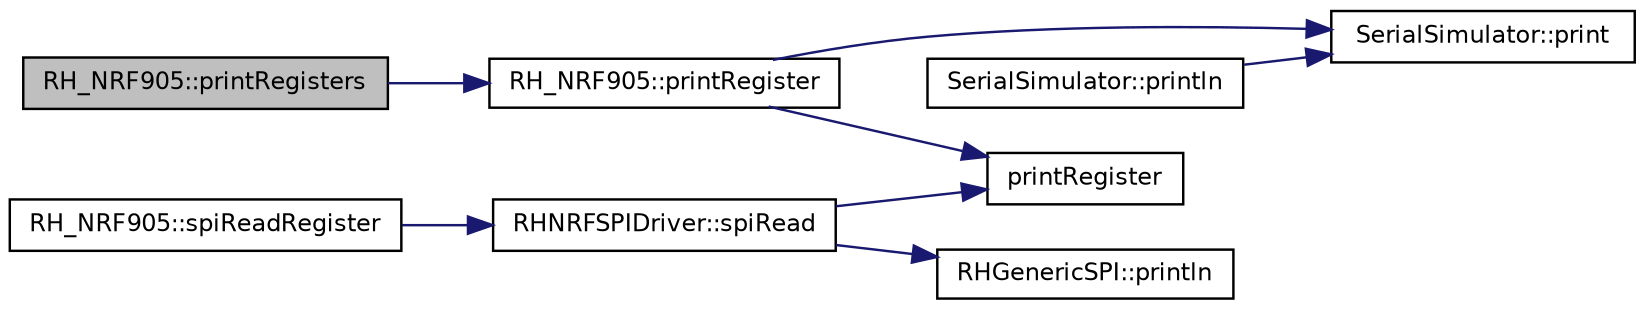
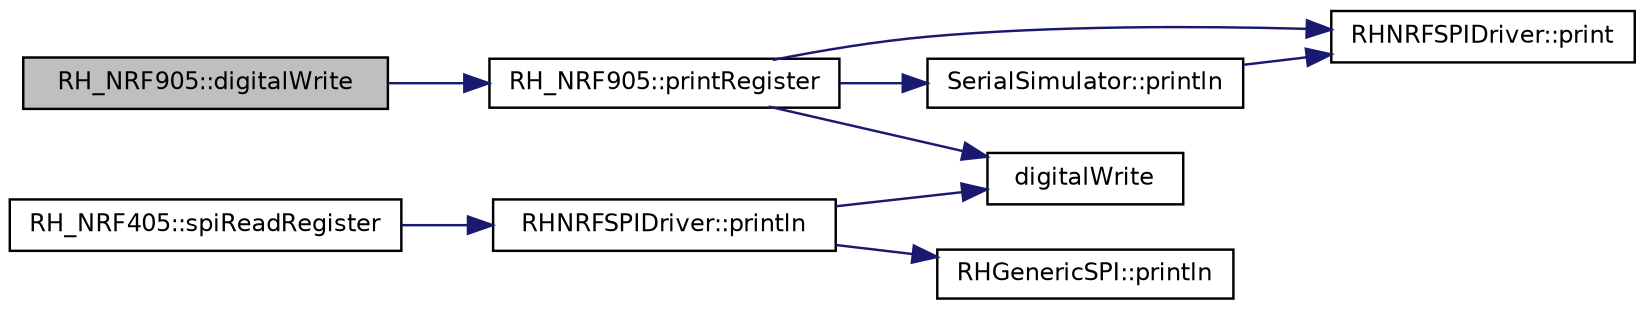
node "SerialSimulator::print": label "SerialSimulator::print" -> "RHNRFSPIDriver::print"
node "RH_NRF905::printRegisters": label "RH_NRF905::printRegisters" -> "RH_NRF905::digitalWrite"
edge "RH_NRF905::printRegister" -> "SerialSimulator::println": added
node "printRegister": label "printRegister" -> "digitalWrite"
node "RH_NRF905::spiReadRegister": label "RH_NRF905::spiReadRegister" -> "RH_NRF405::spiReadRegister"
node "RHNRFSPIDriver::spiRead": label "RHNRFSPIDriver::spiRead" -> "RHNRFSPIDriver::println"
